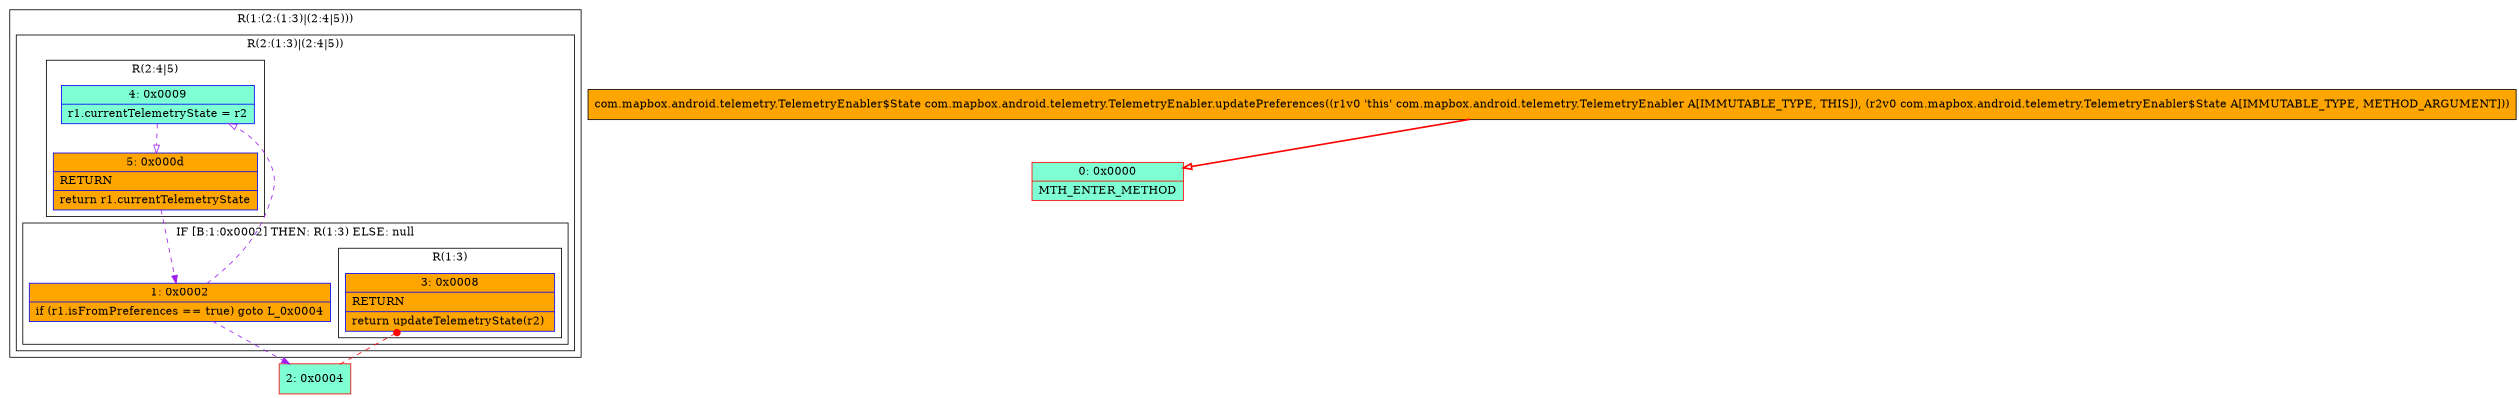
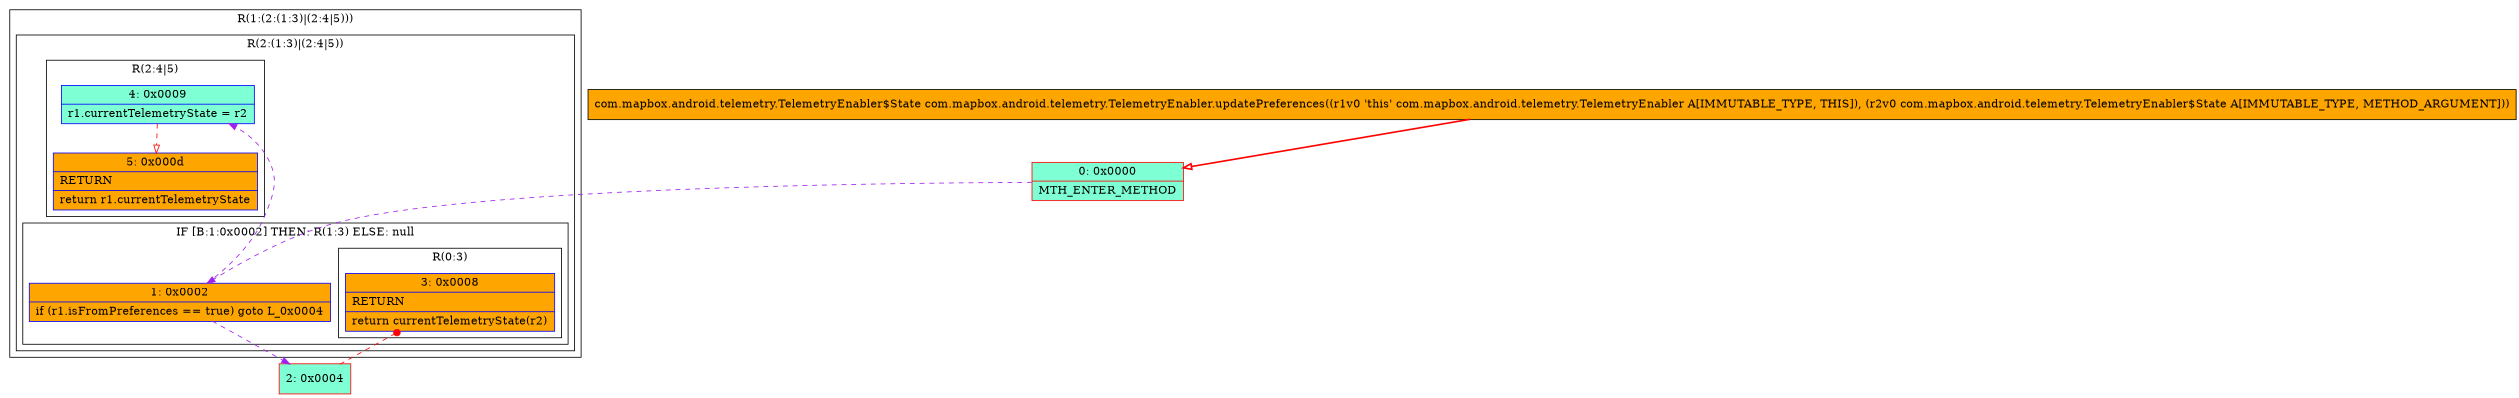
edge "4: 0x0009" -> "5: 0x000d": color purple -> red
edge "1: 0x0002" -> "4: 0x0009": arrowhead onormal -> normal
edge "5: 0x000d" -> "1: 0x0002": now "0: 0x0000" -> "1: 0x0002"
cluster "R(1:3)": label "R(1:3)" -> "R(0:3)"
node "3: 0x0008": text "return updateTelemetryState(r2)" -> "return currentTelemetryState(r2)"
